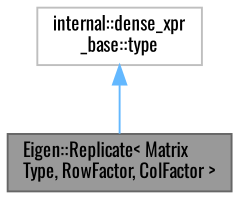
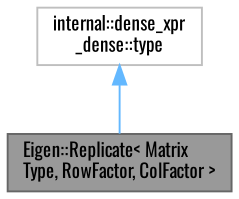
node "internal::dense_xpr _base::type": label "internal::dense_xpr _base::type" -> "internal::dense_xpr _dense::type"
